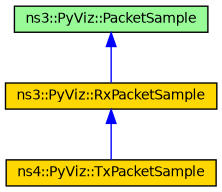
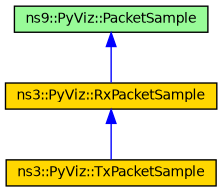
node "ns3::PyViz::PacketSample": label "ns3::PyViz::PacketSample" -> "ns9::PyViz::PacketSample"
node "ns4::PyViz::TxPacketSample": label "ns4::PyViz::TxPacketSample" -> "ns3::PyViz::TxPacketSample"
